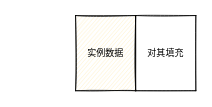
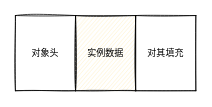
node "对象头": added
